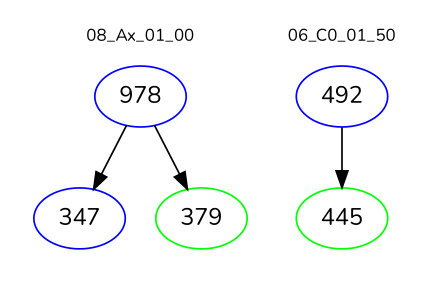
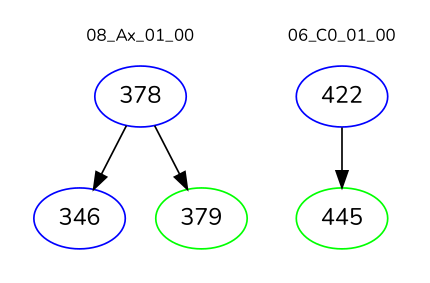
cluster "06_C0_01_50": label "06_C0_01_50" -> "06_C0_01_00"
node "978": label "978" -> "378"
node "492": label "492" -> "422"
node "347": label "347" -> "346"
